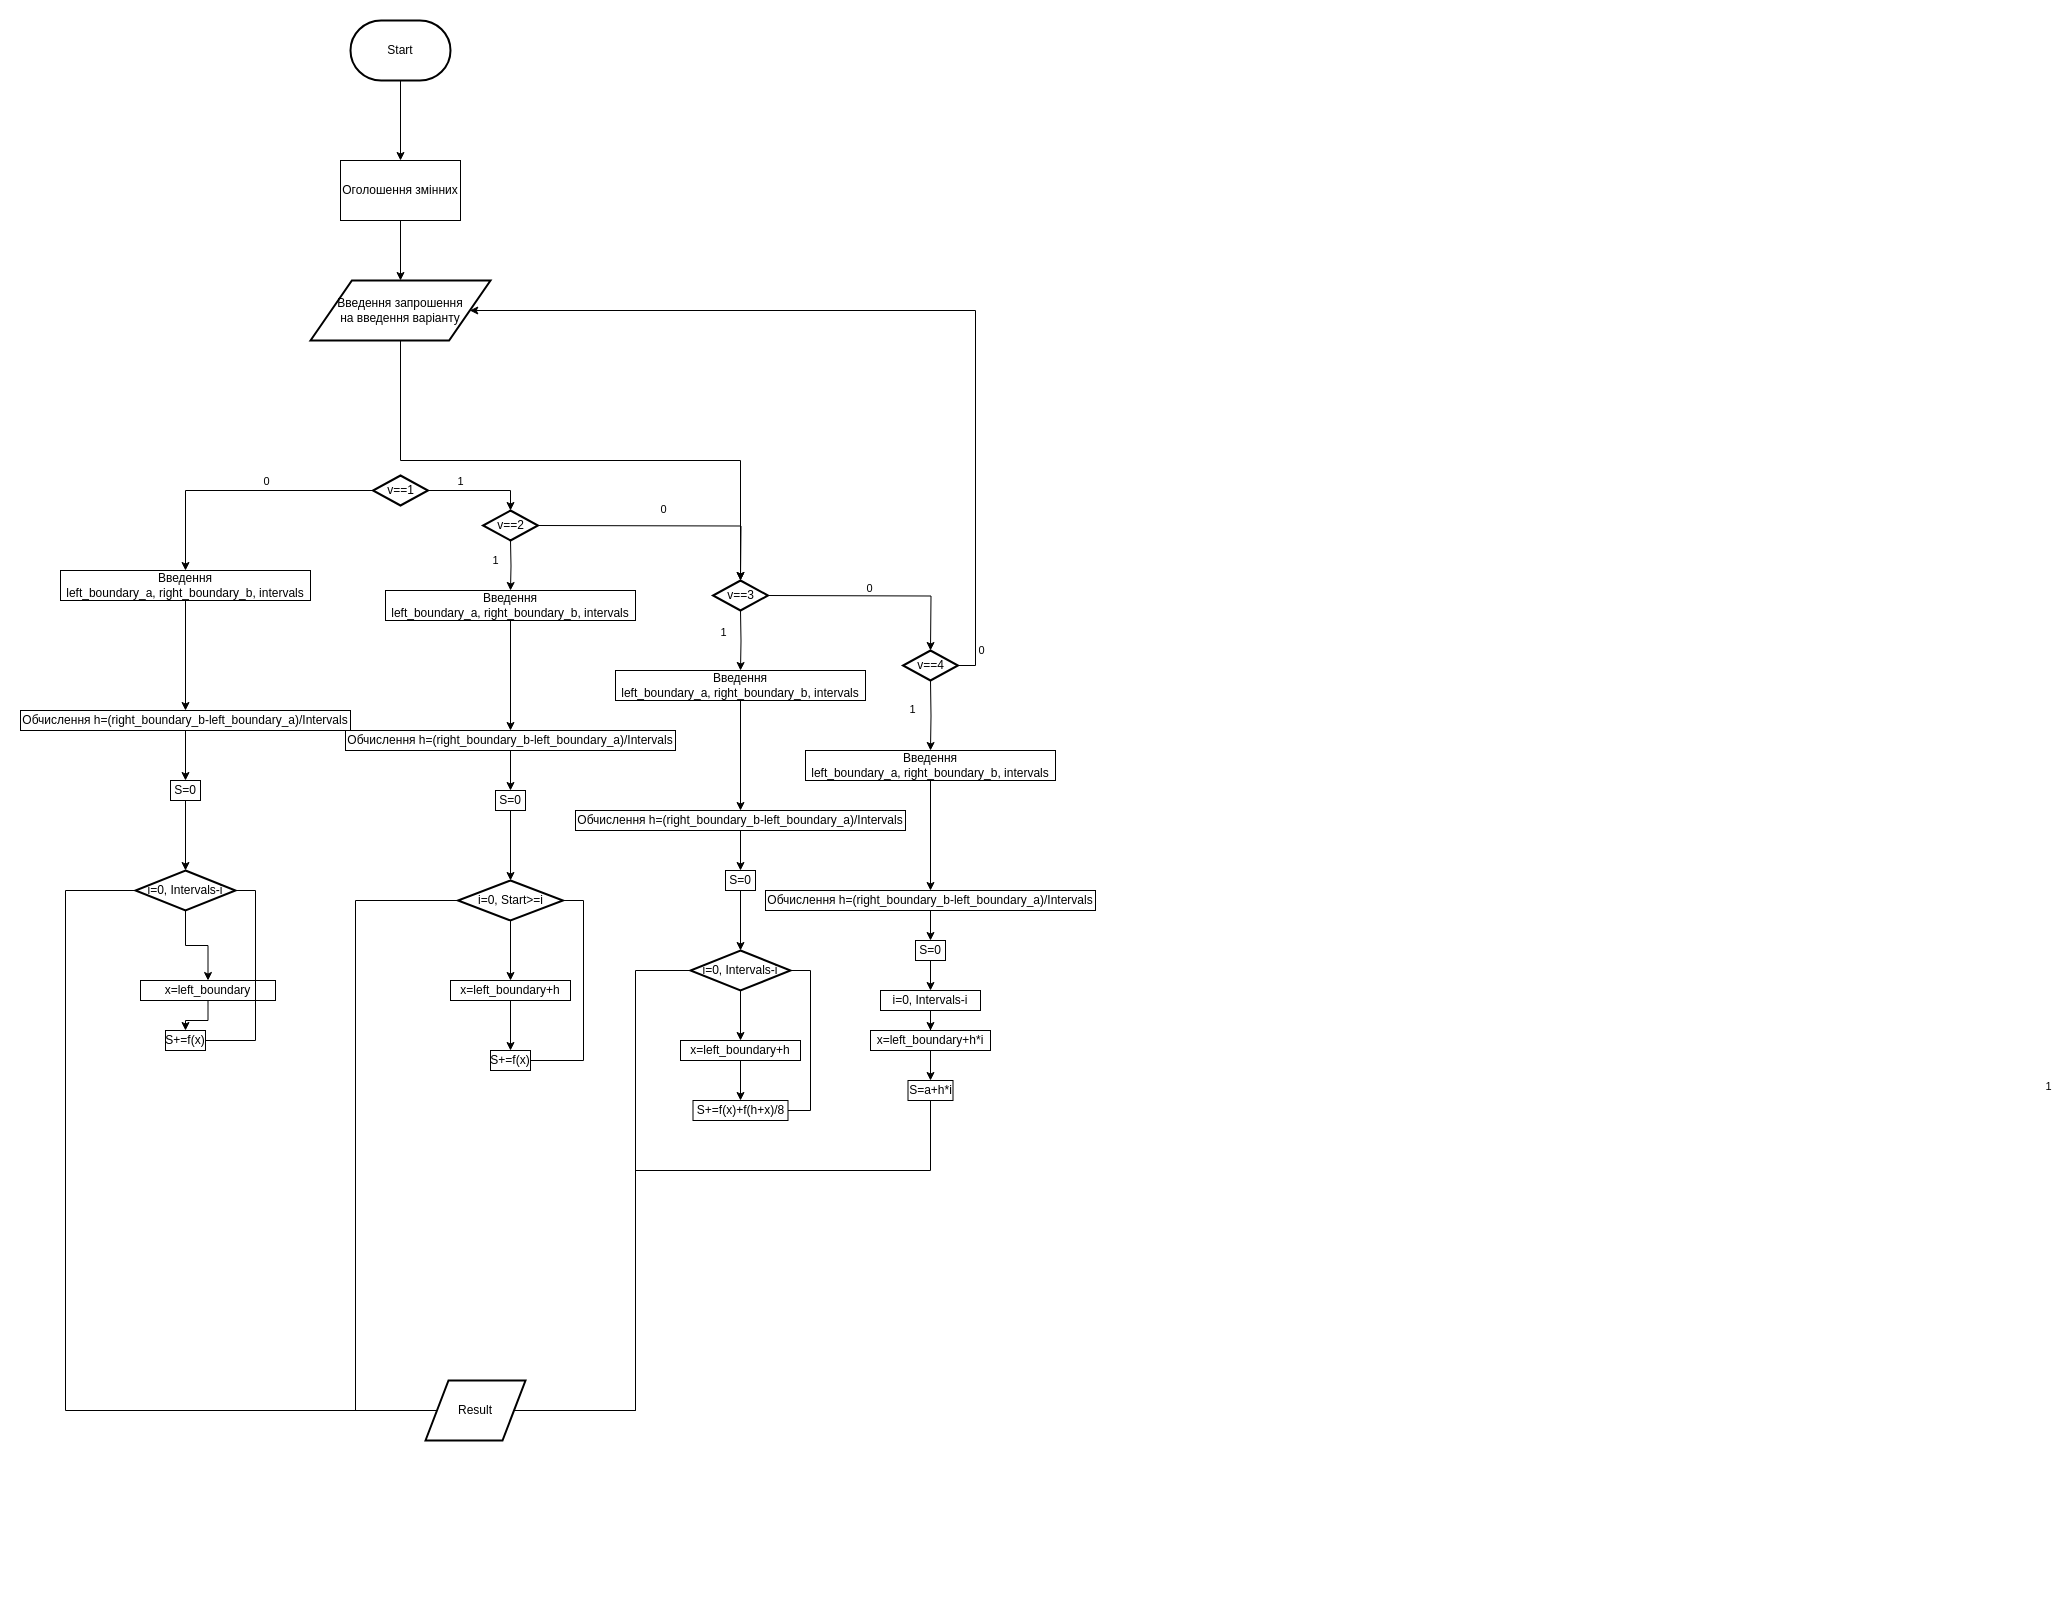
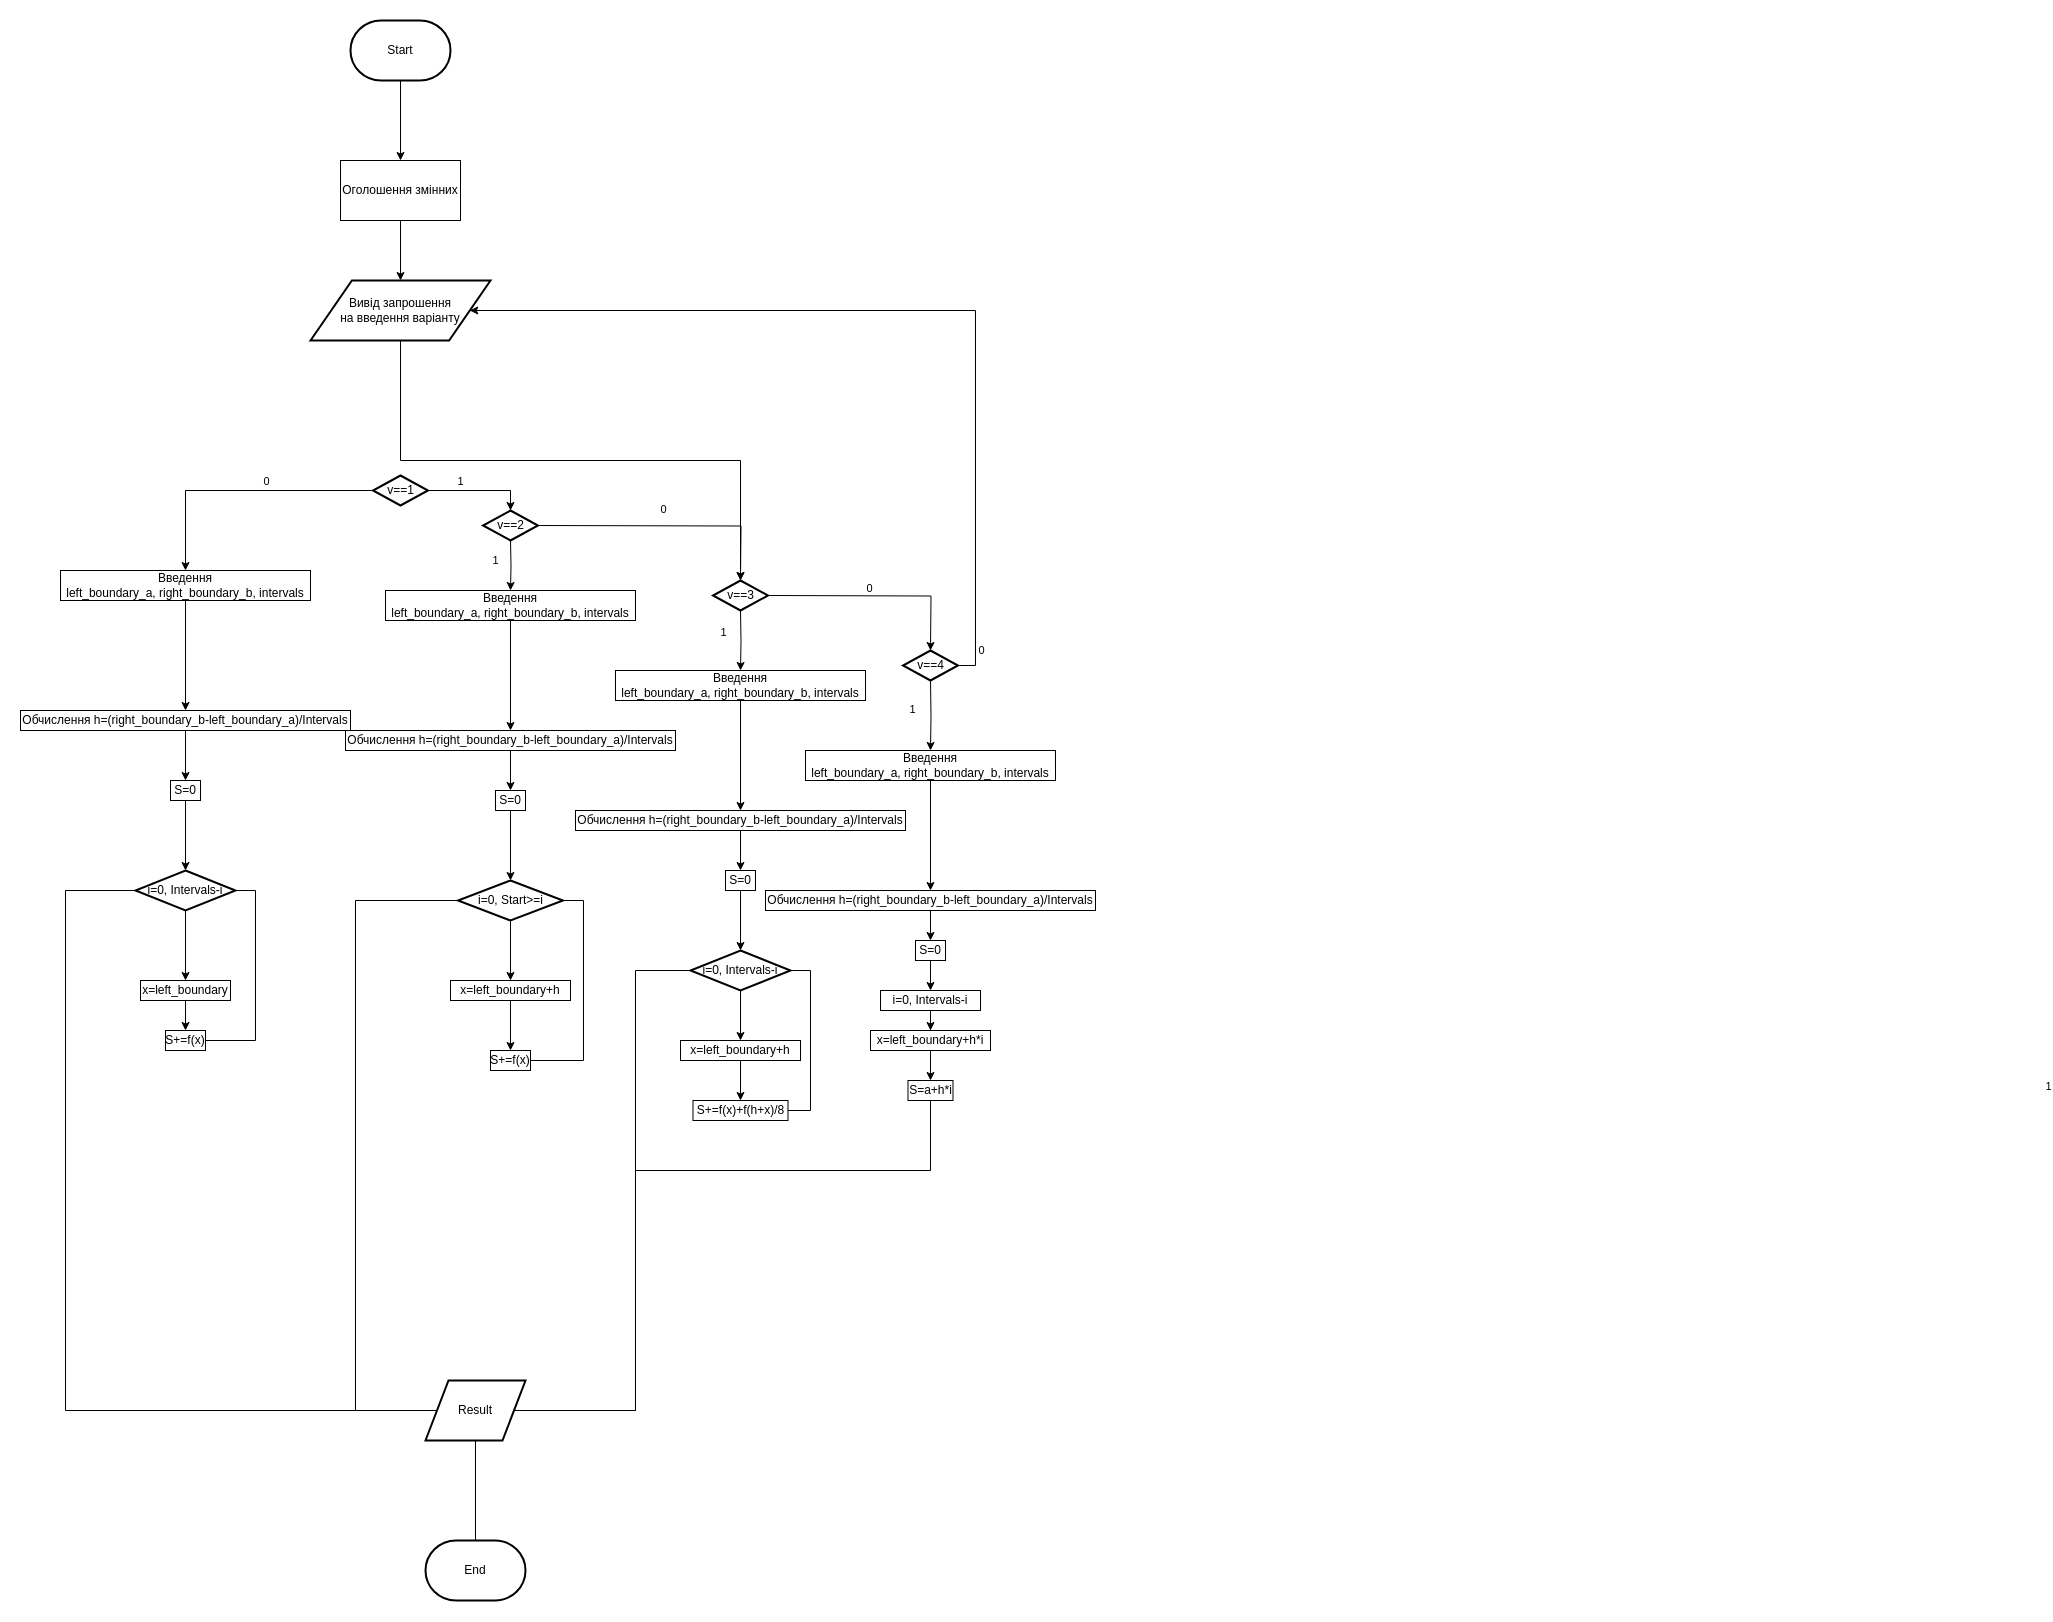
node "Введення запрошення на введення варіанту": label "Введення запрошення на введення варіанту" -> "Вивід запрошення на введення варіанту"
node "x=left_boundary": size 135x20 -> 90x20
edge "Result" -- "End": added
node "End": added
